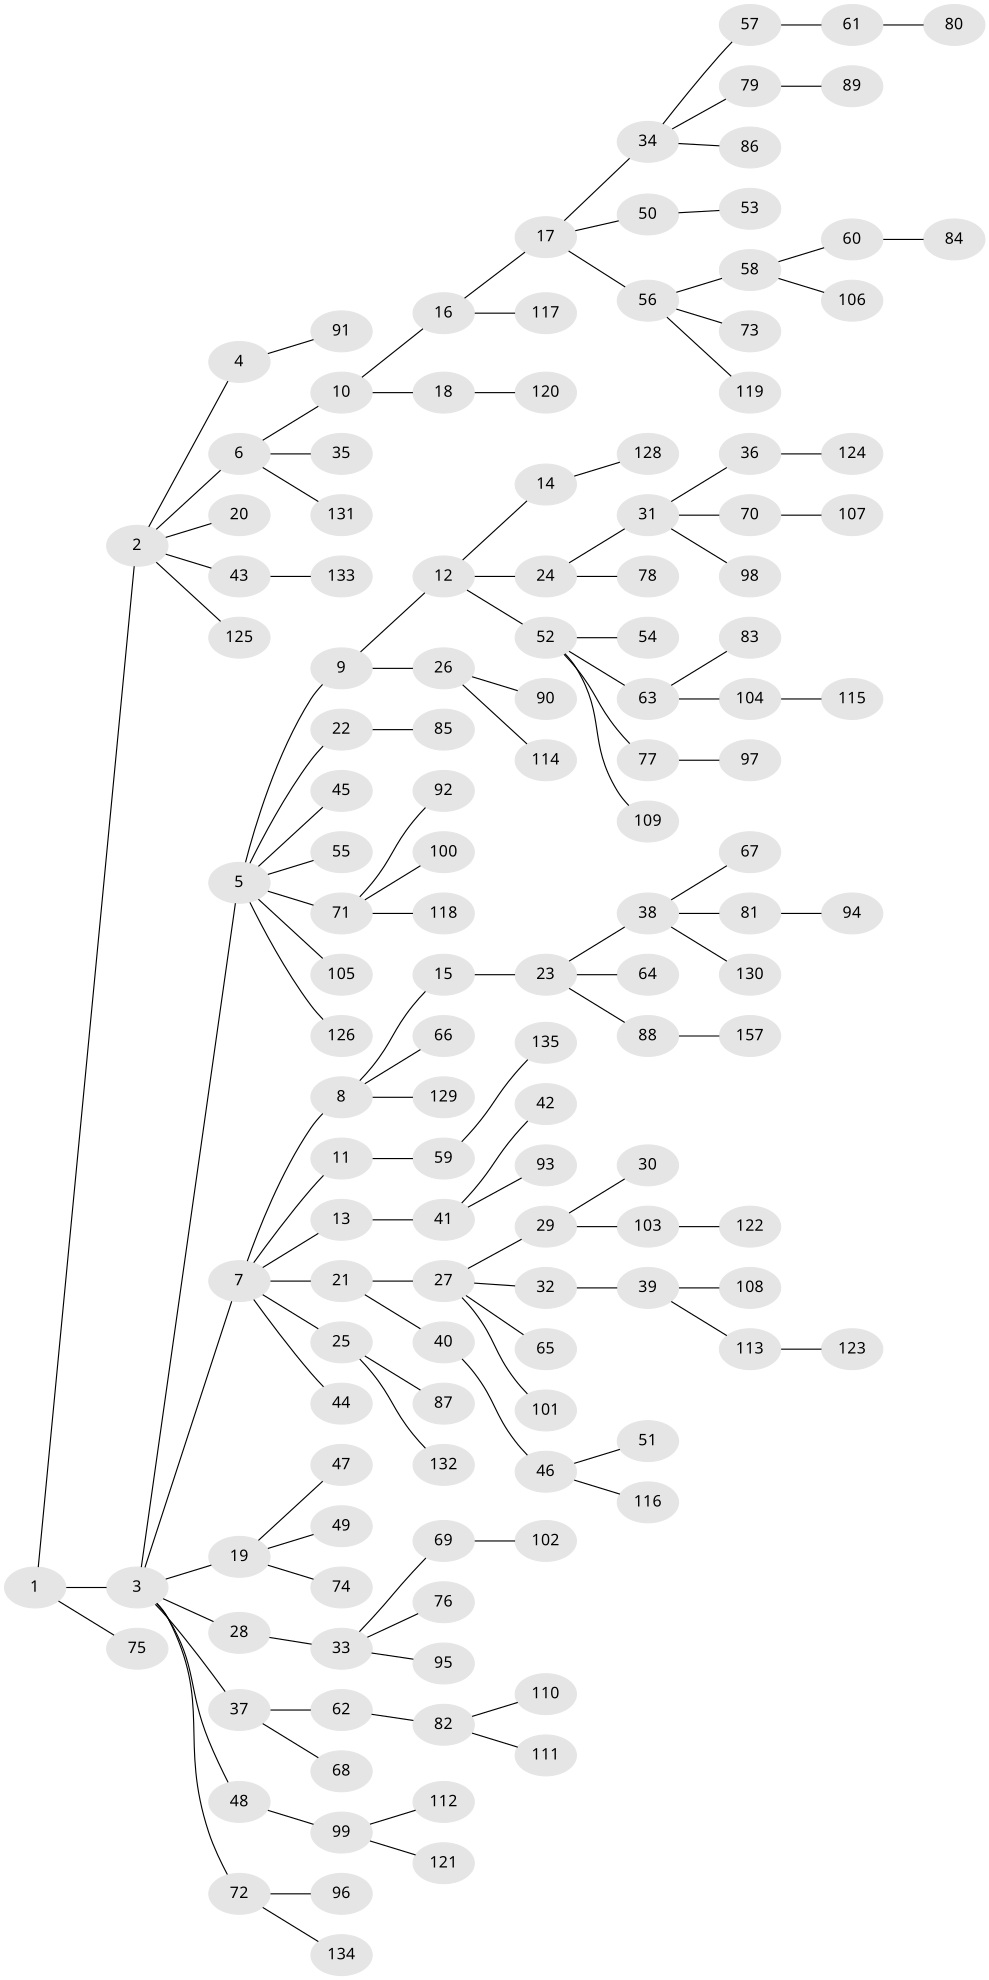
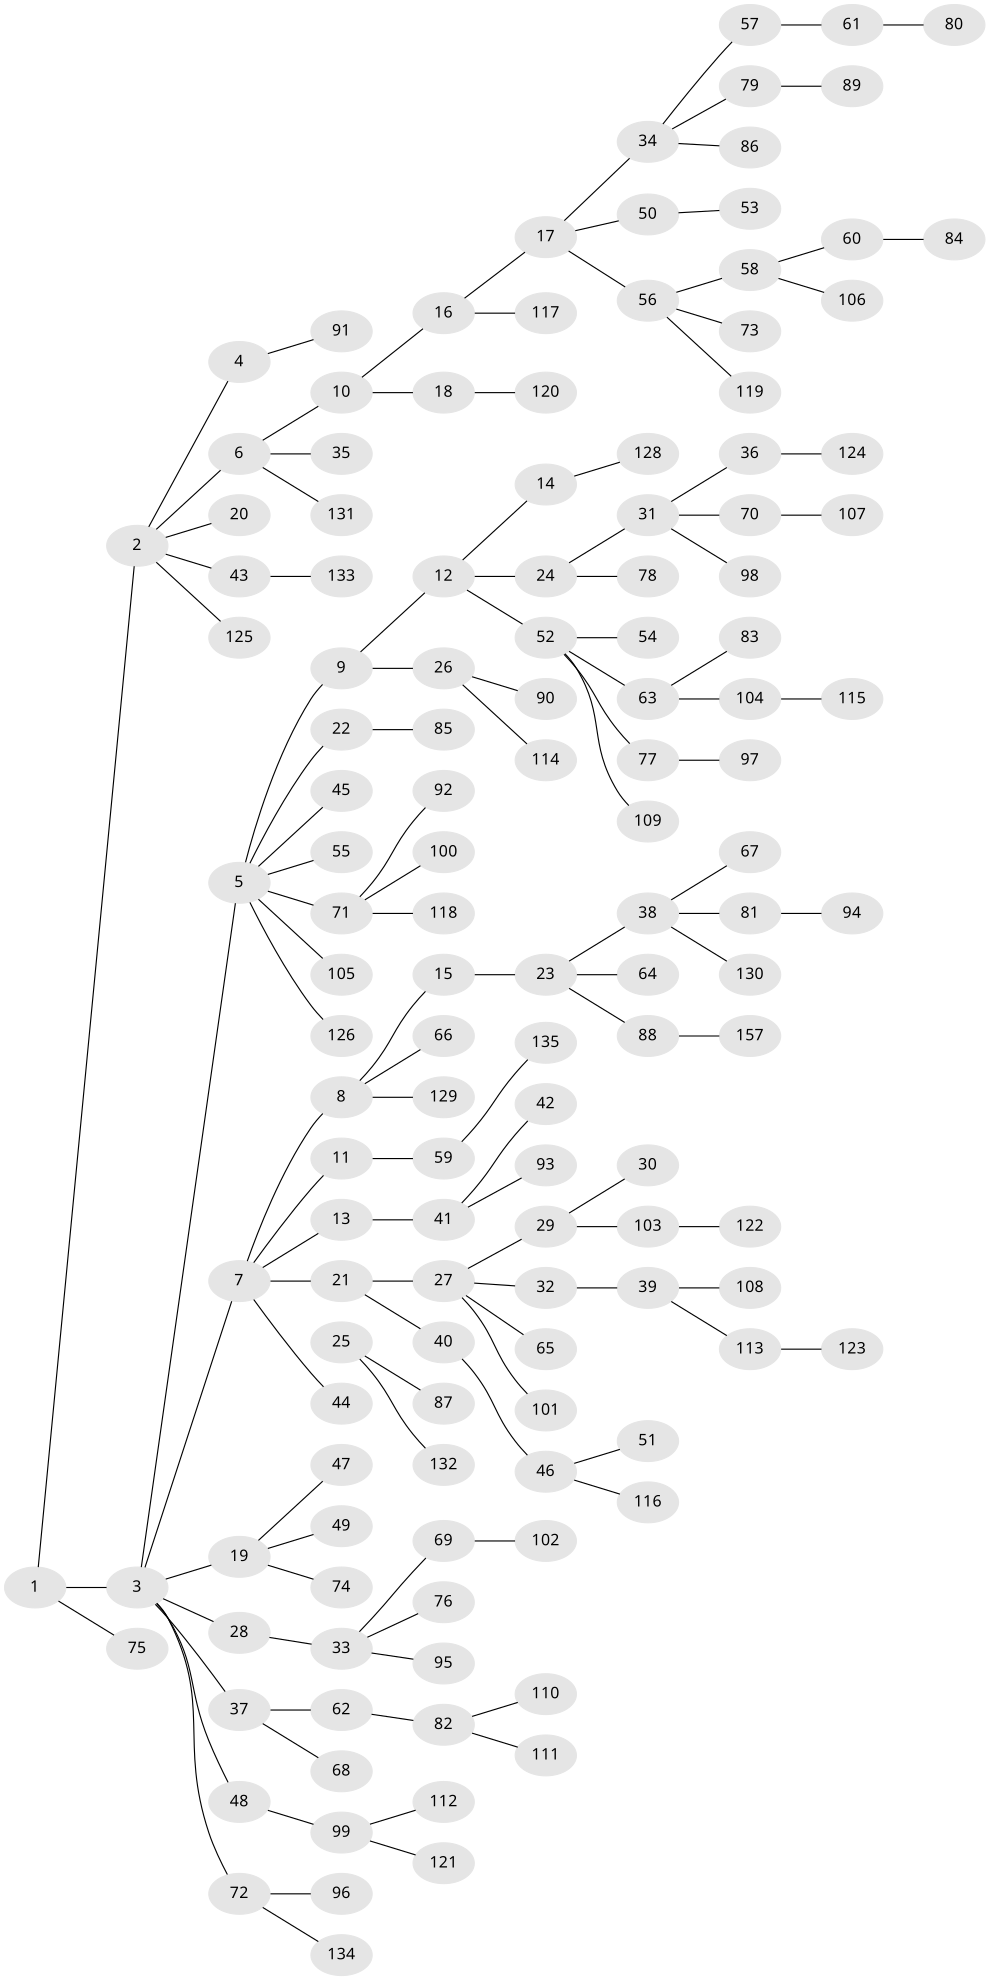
edge "7" -- "25": removed
